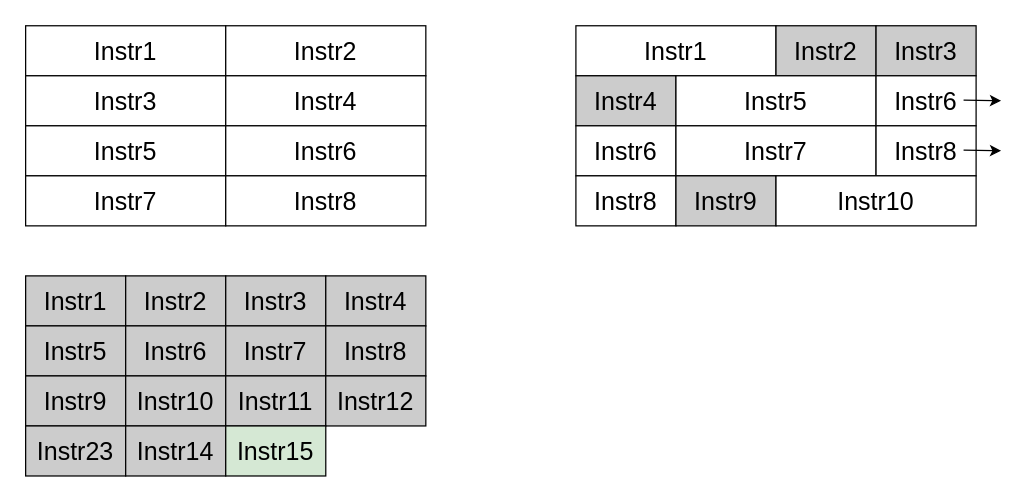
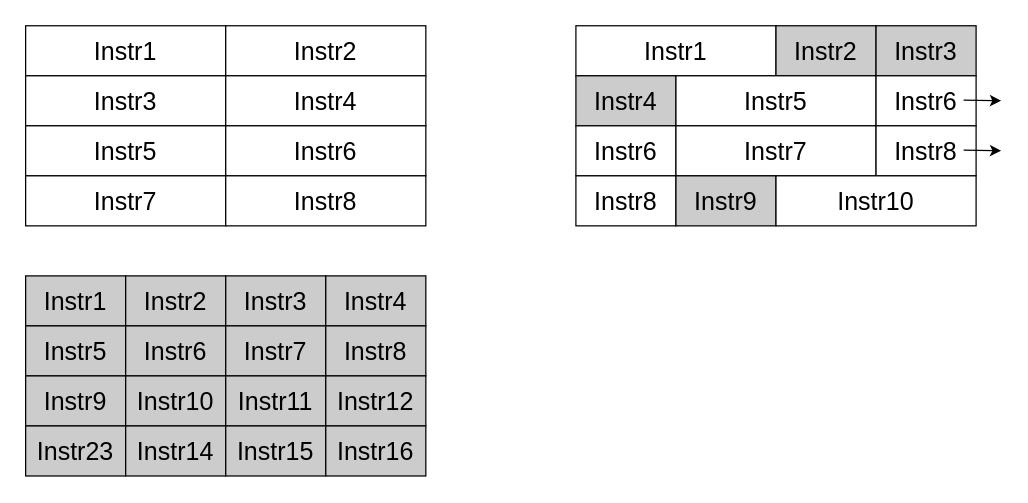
node "Instr15": fillcolor #d5e8d4 -> #cccccc
node "Instr16": added
